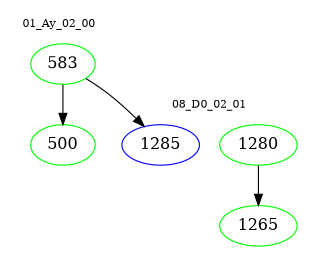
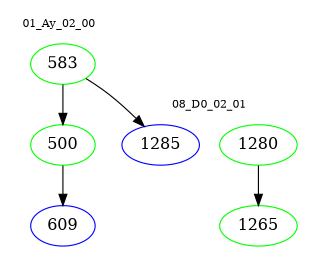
node "609": added
